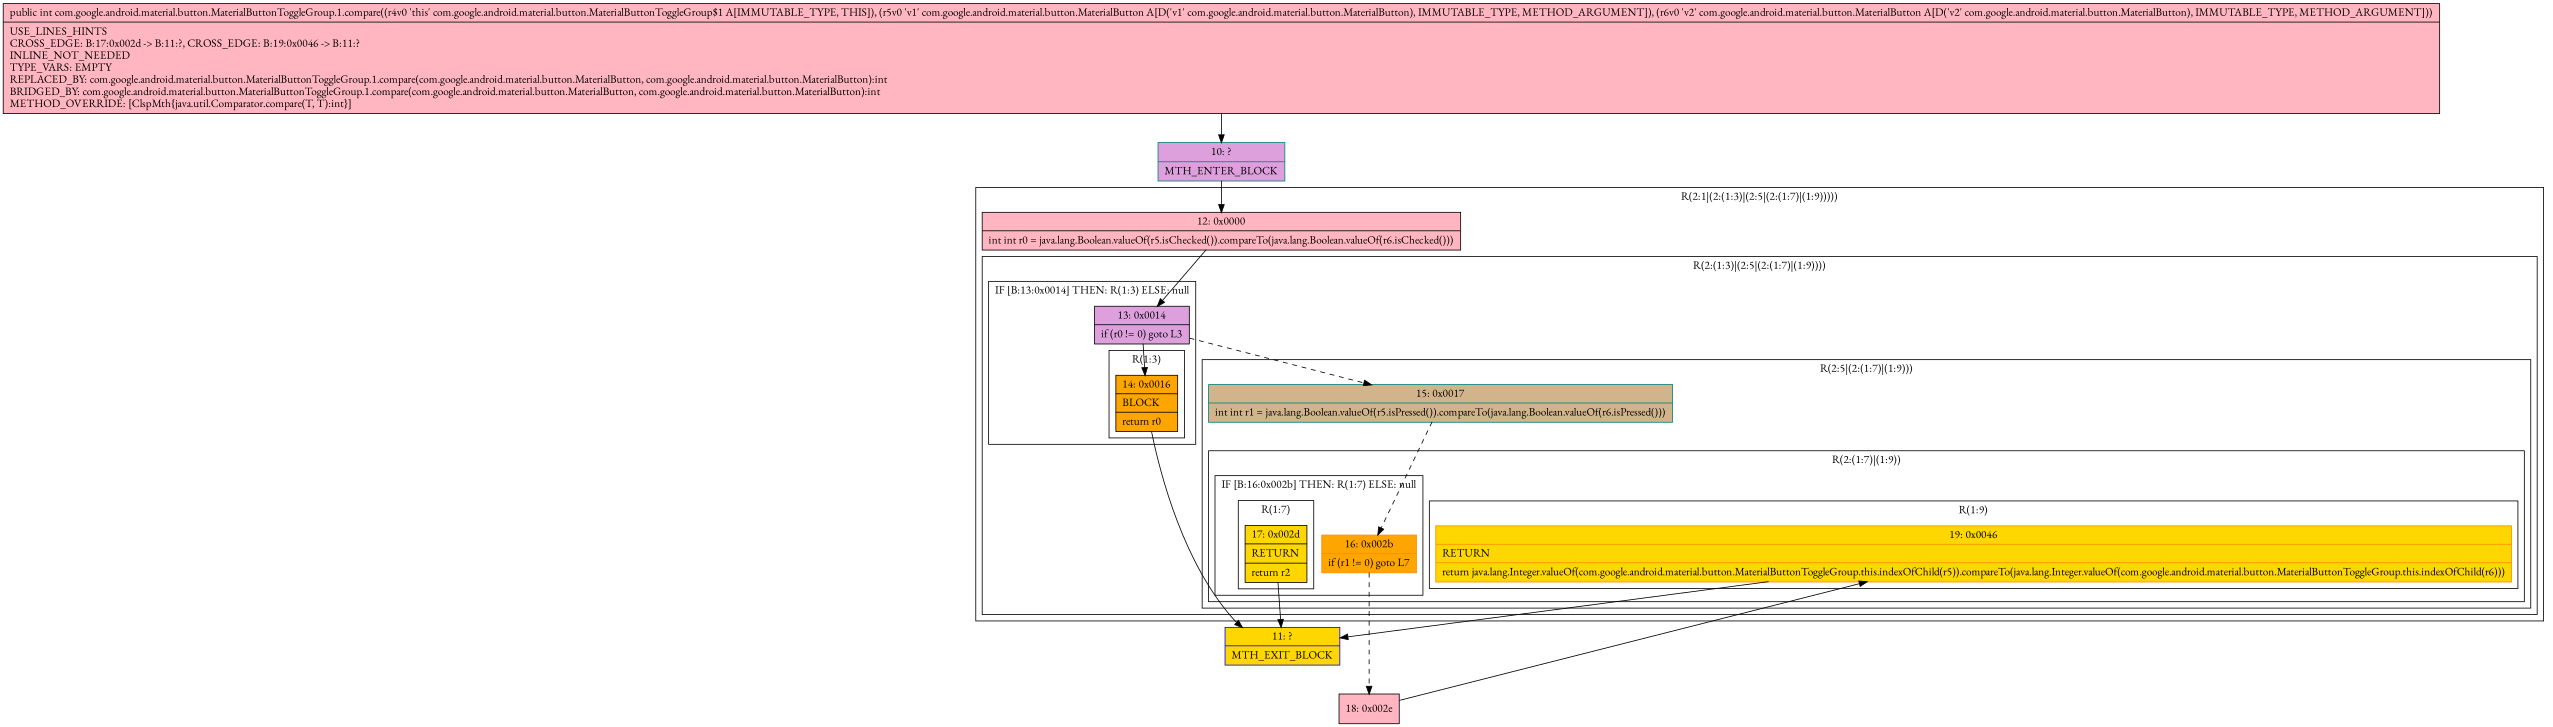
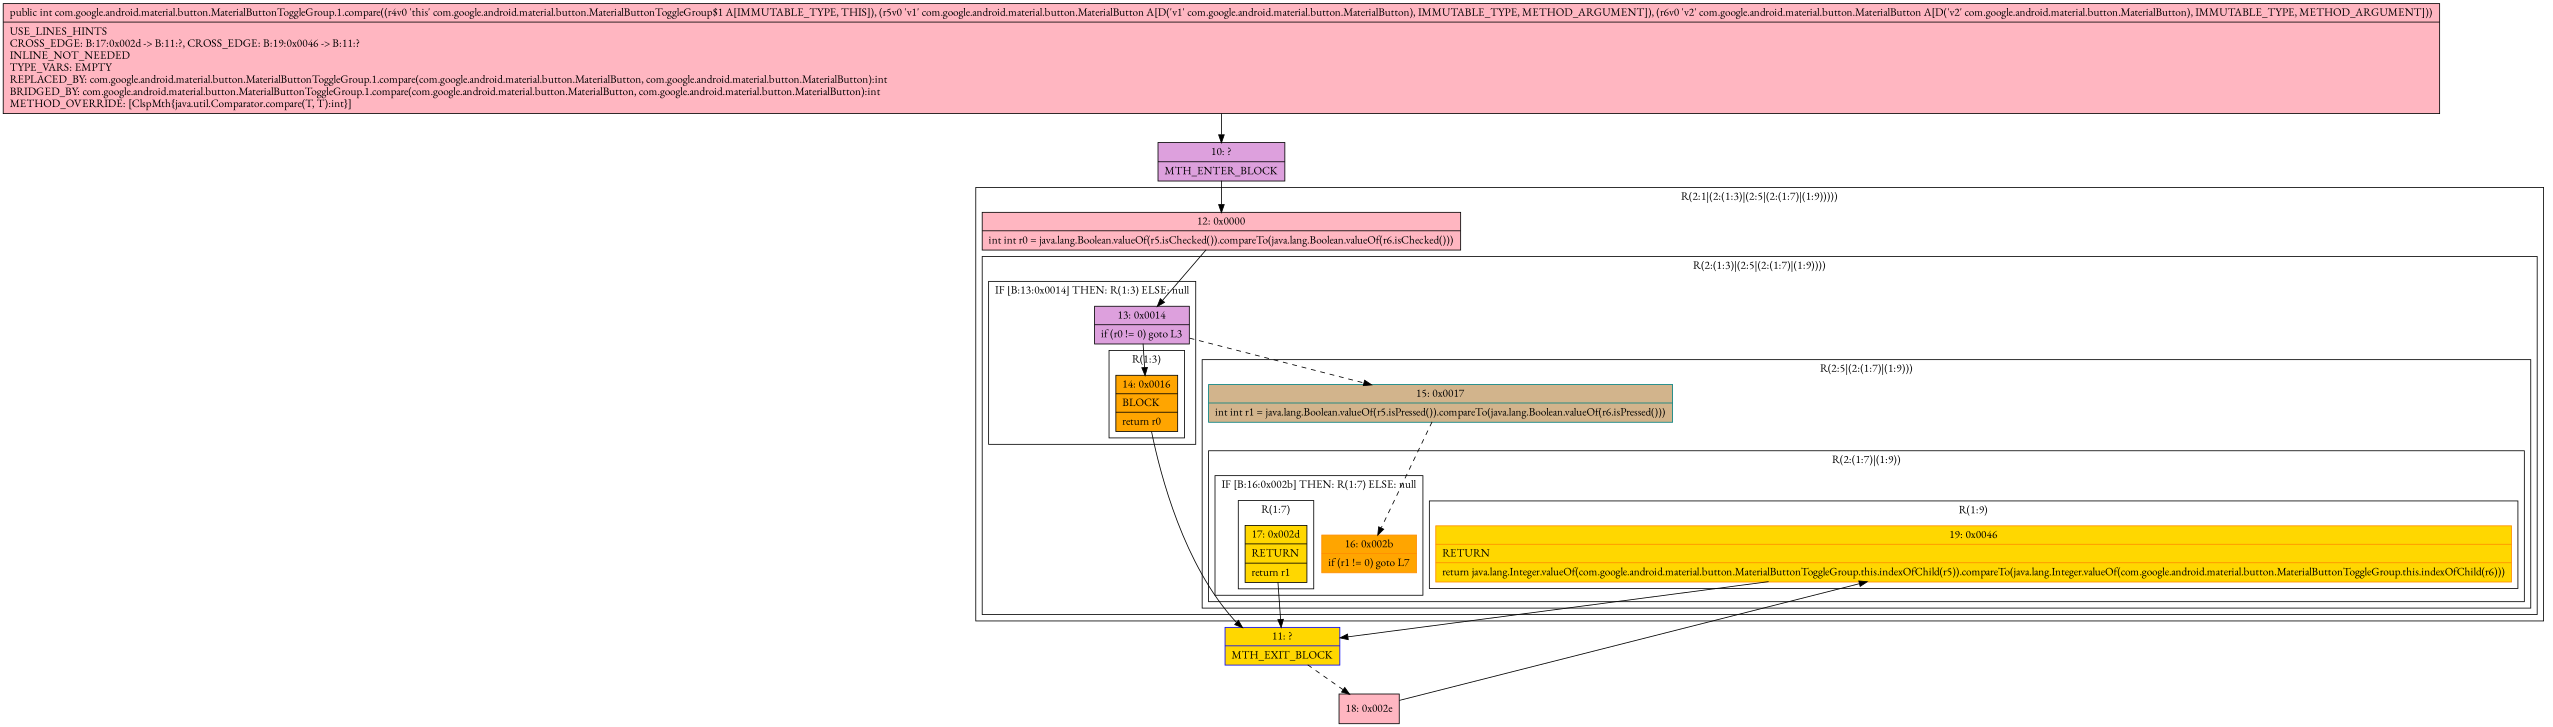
node "10: ?": color teal -> black
node "17: 0x002d": text "return r2" -> "return r1"
edge "16: 0x002b" -> "18: 0x002e": now "11: ?" -> "18: 0x002e"
